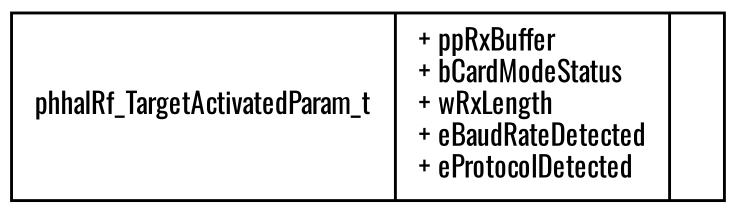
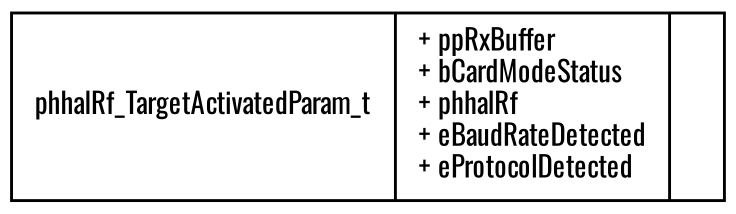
node "phhalRf_TargetActivatedParam_t": text "+ wRxLength" -> "+ phhalRf"
